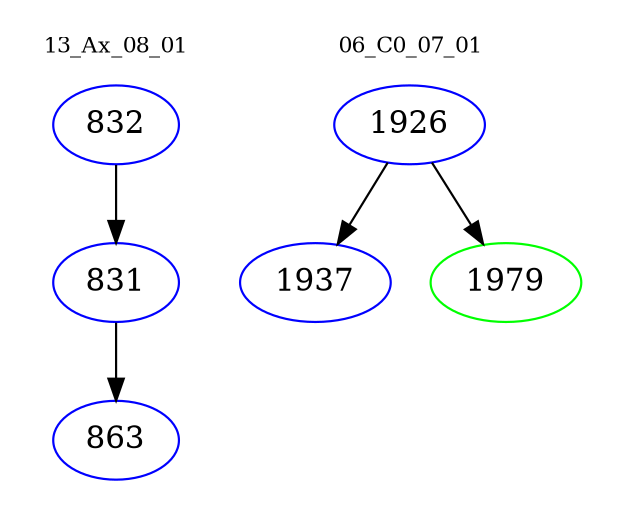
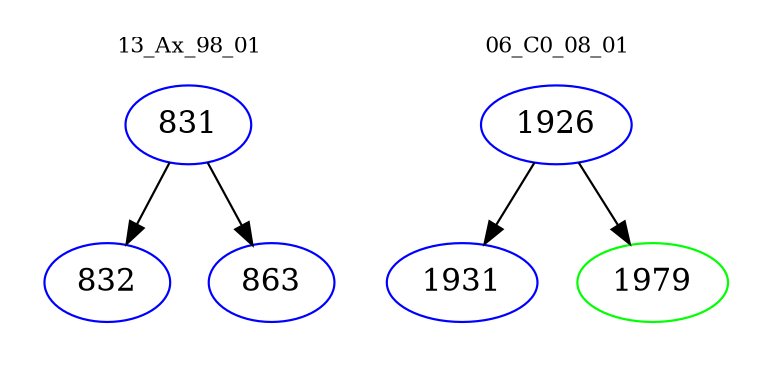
cluster "13_Ax_08_01": label "13_Ax_08_01" -> "13_Ax_98_01"
cluster "06_C0_07_01": label "06_C0_07_01" -> "06_C0_08_01"
edge "832" -> "831": reversed
node "1937": label "1937" -> "1931"
